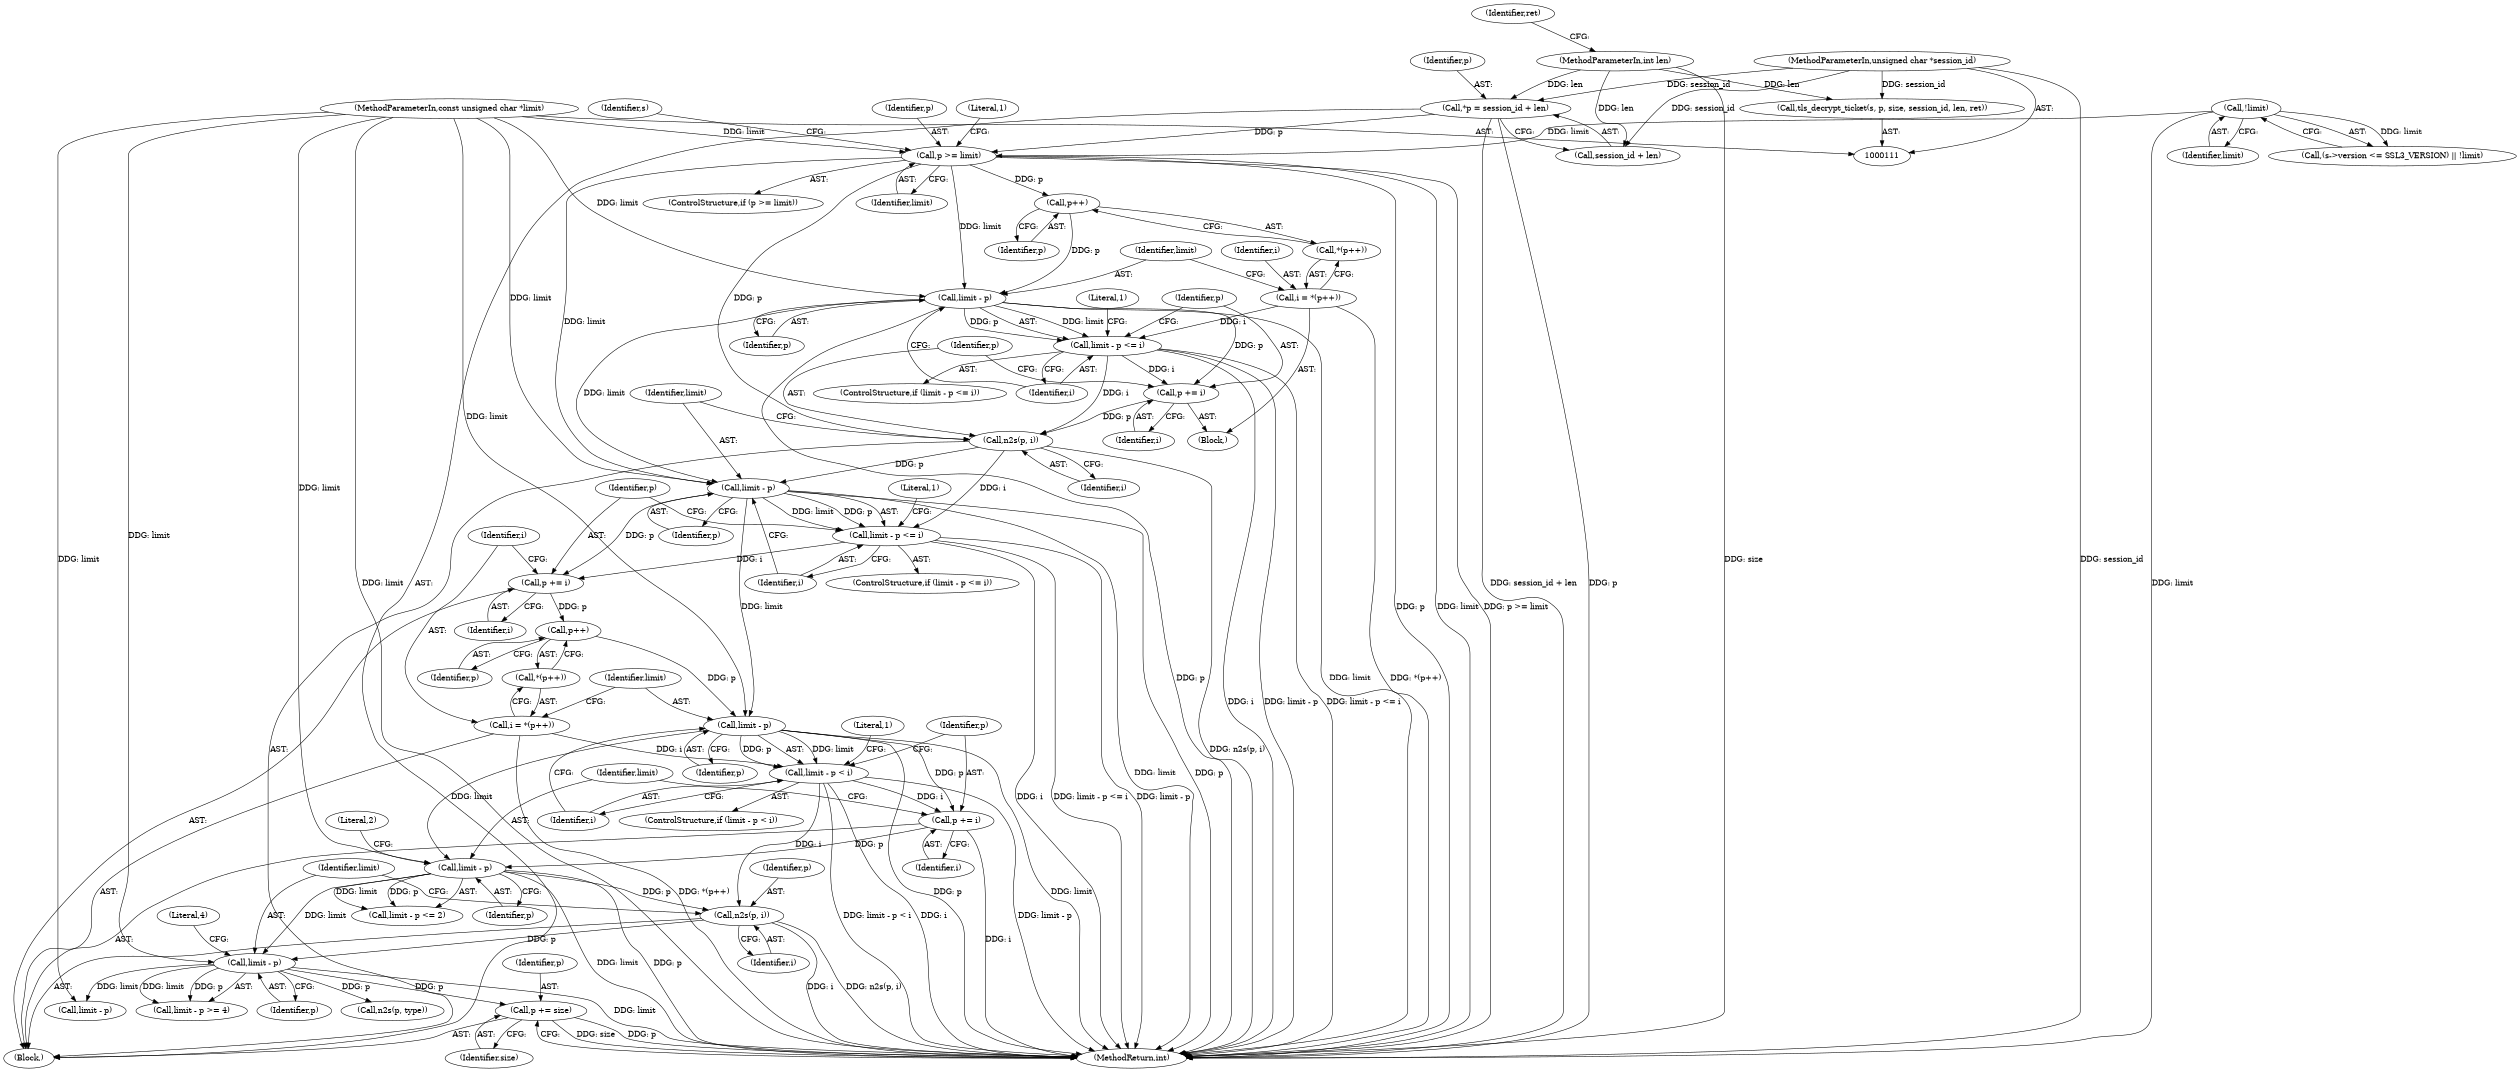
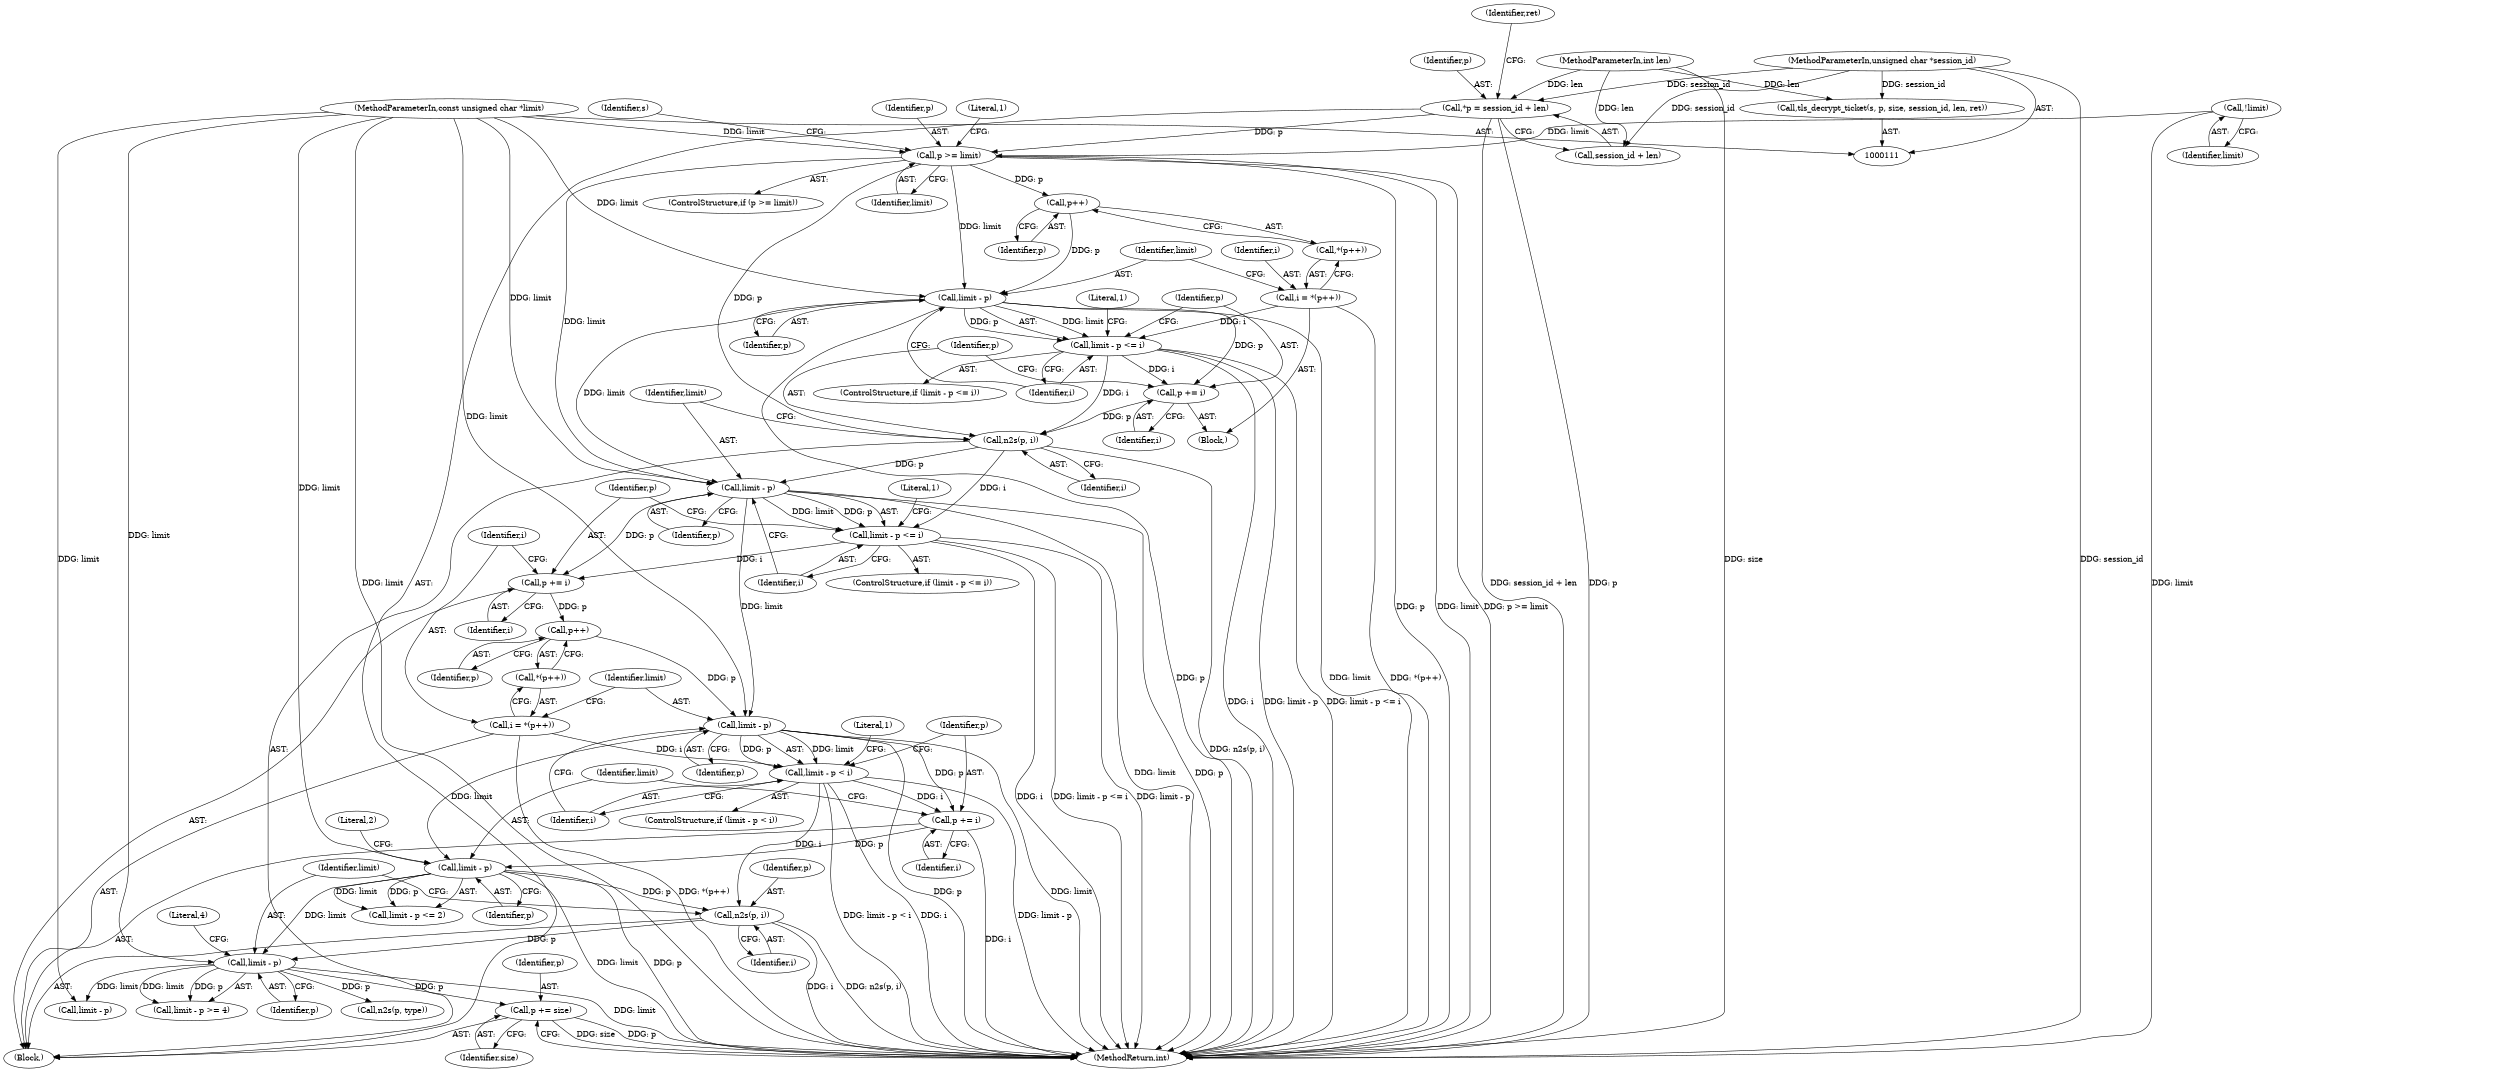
edge "(Identifier,ret)" -> "(MethodParameterIn,int len)": now "(Identifier,ret)" -> "(Call,*p = session_id + len)"
node "(Call,(s->version <= SSL3_VERSION) || !limit)": removed
